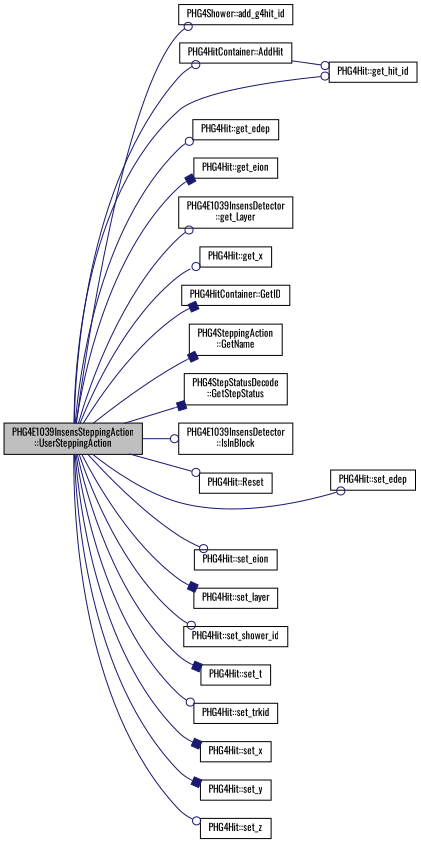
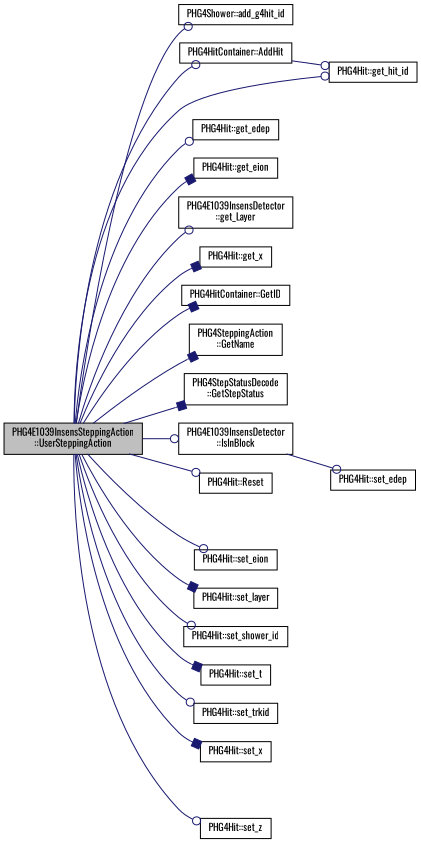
edge "PHG4E1039InsensSteppingAction ::UserSteppingAction" -> "PHG4Hit::get_x": arrowhead odot -> box
edge "PHG4E1039InsensSteppingAction ::UserSteppingAction" -> "PHG4Hit::set_edep": now "PHG4E1039InsensDetector ::IsInBlock" -> "PHG4Hit::set_edep"
node "PHG4Hit::set_y": removed
